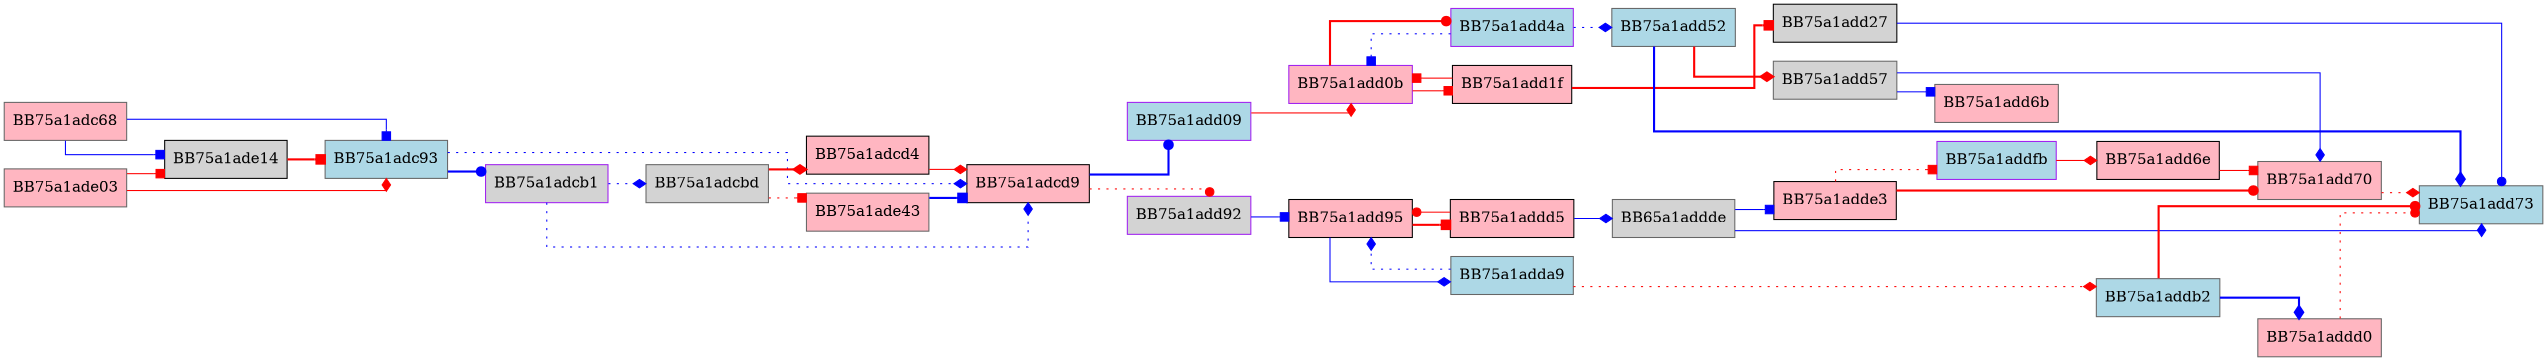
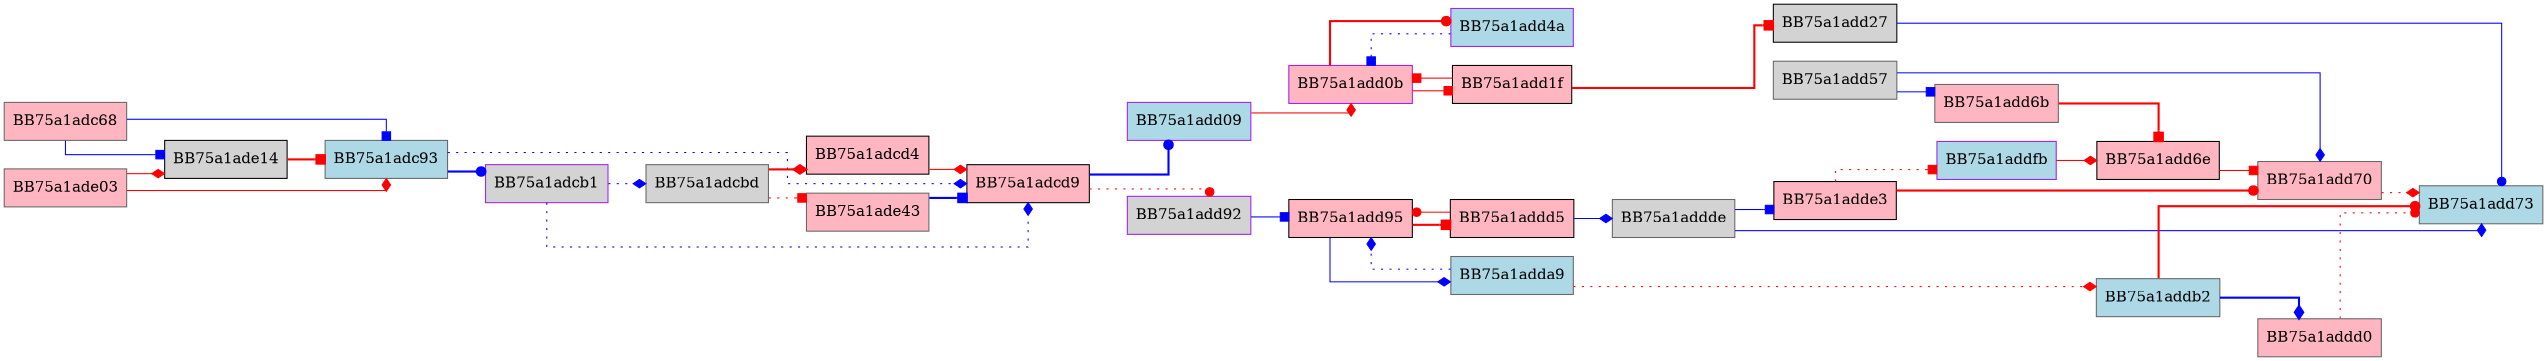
node "BB75a1add52": removed
edge "BB75a1add6b" -> "BB75a1add6e": added
edge "BB75a1ade03" -> "BB75a1ade14": arrowhead box -> diamond
node "BB65a1addde": label "BB65a1addde" -> "BB75a1addde"
